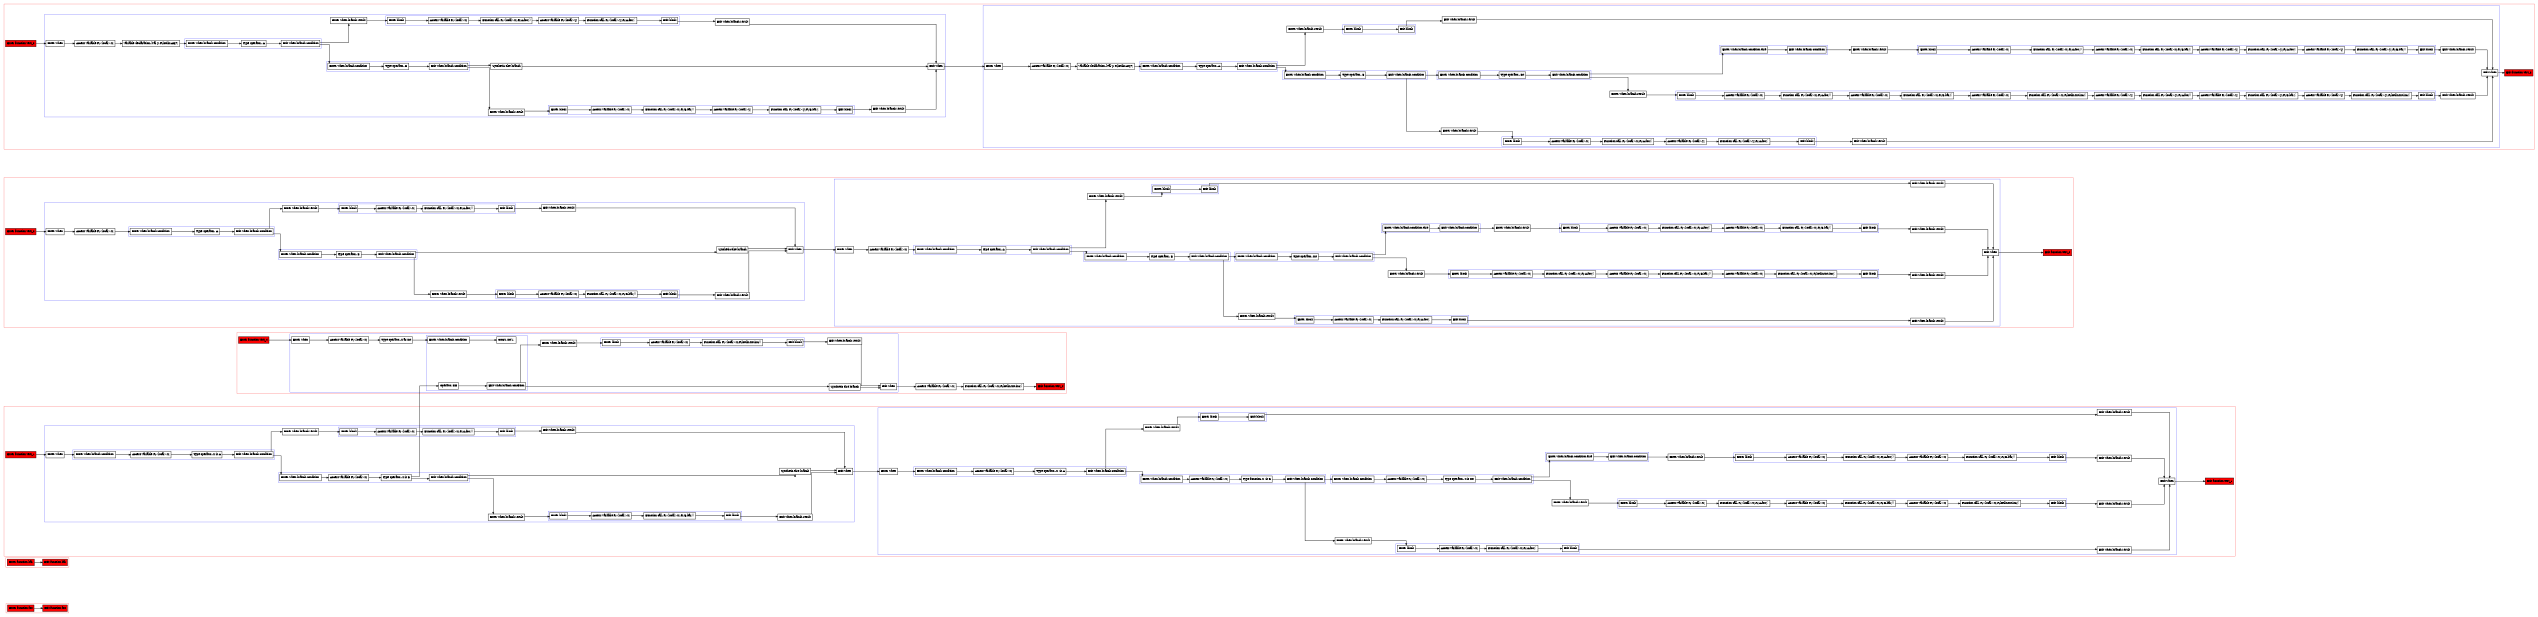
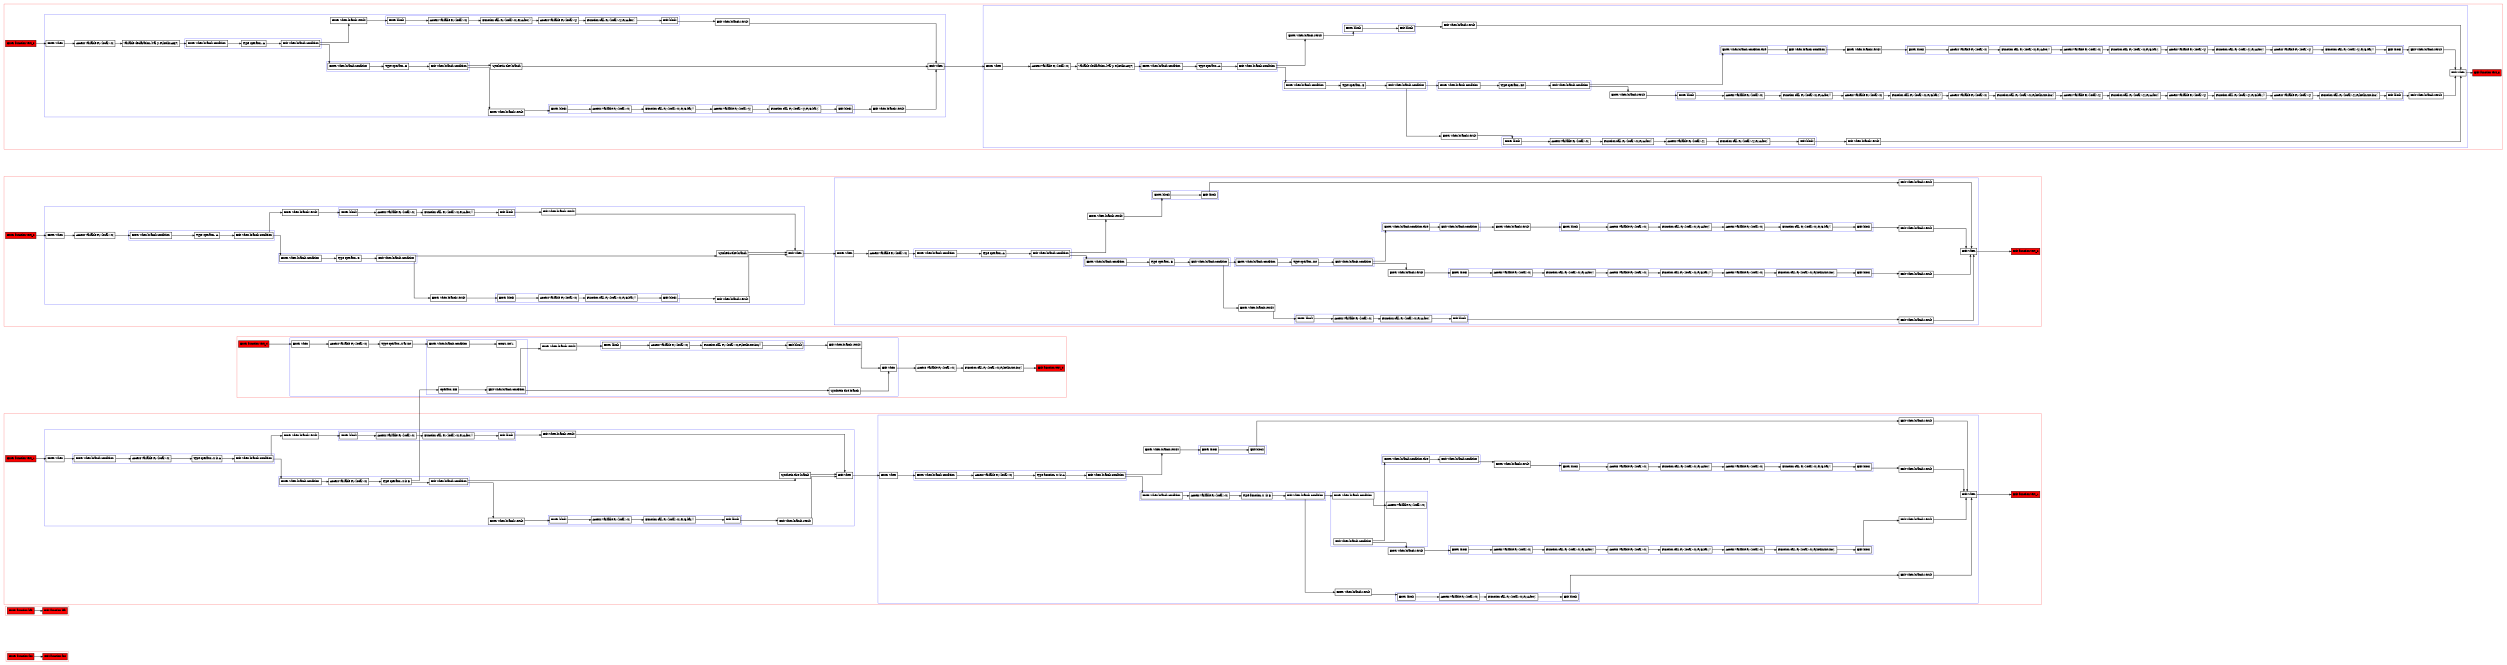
node "Type operator: x !is A": label "Type operator: x !is A" -> "Type function: x !is A"
node "Type operator: x is Int": removed
